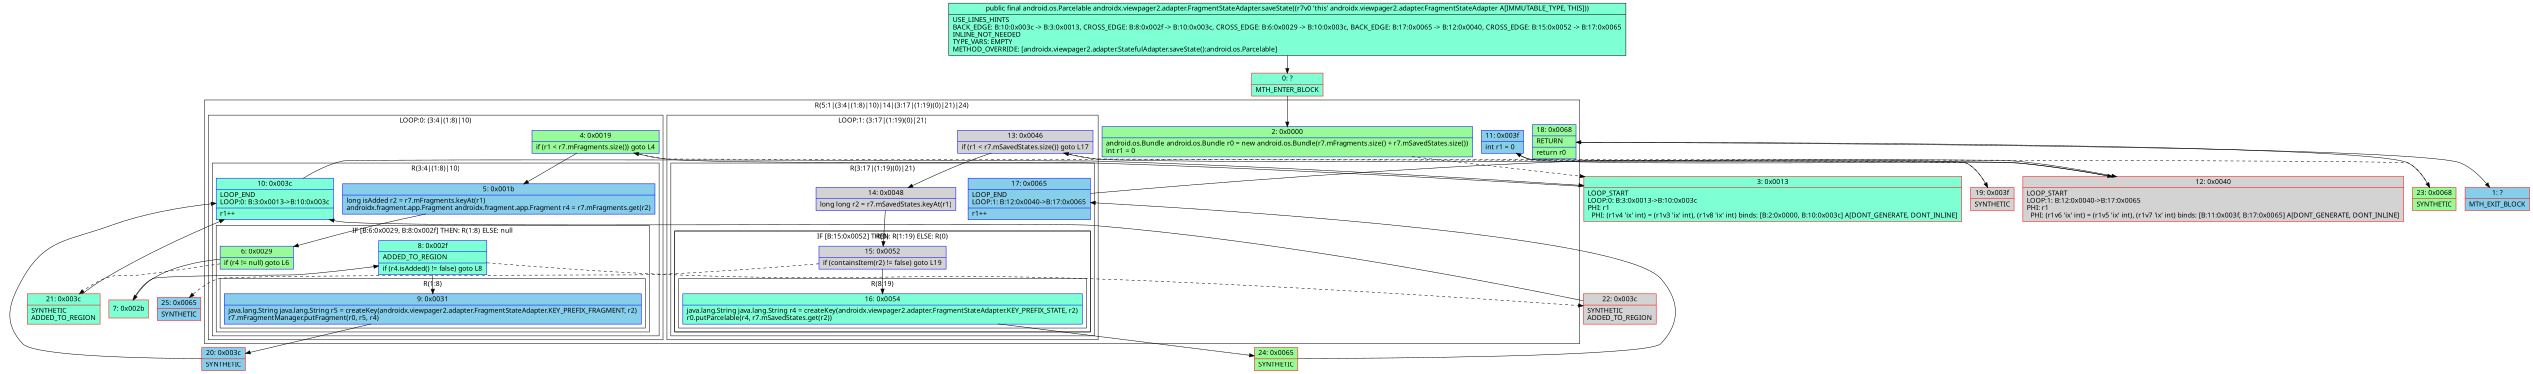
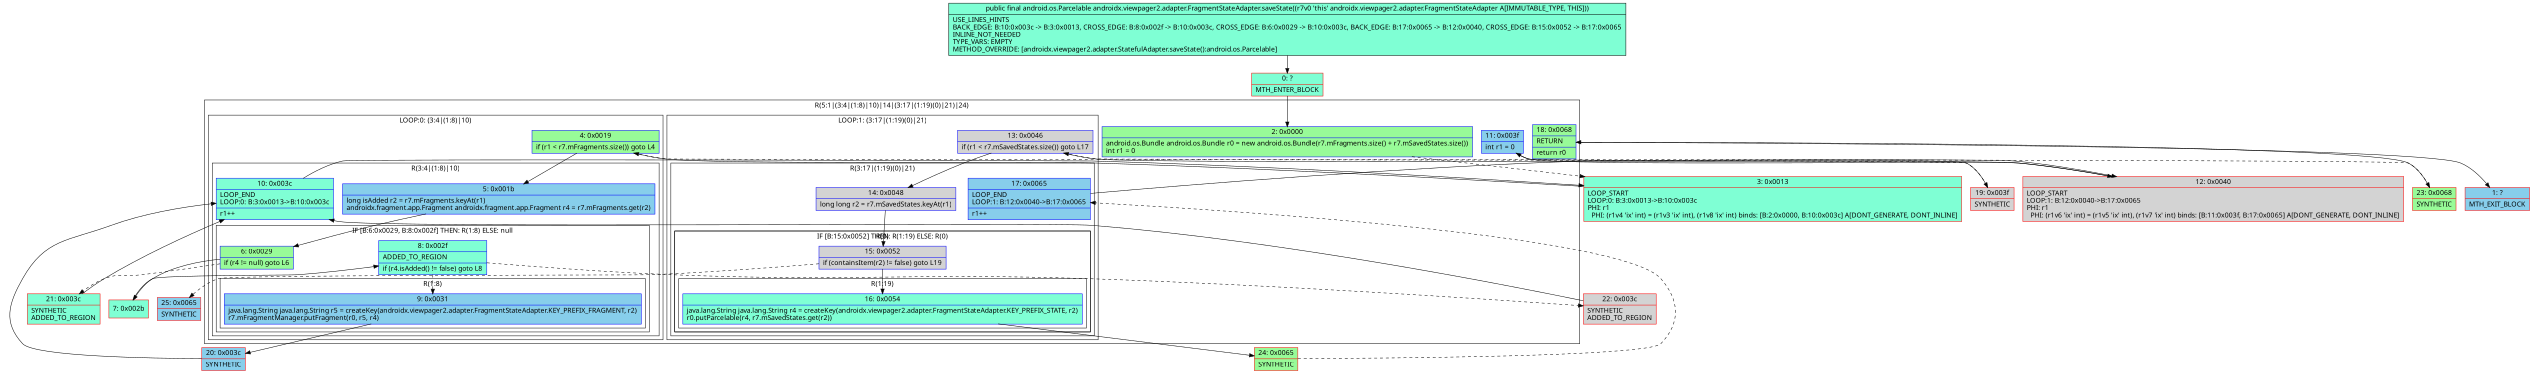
edge "24: 0x0065" -> "17: 0x0065": style solid -> dashed
edge "8: 0x002f" -> "9: 0x0031": style solid -> dashed
cluster "R(8:19)": label "R(8:19)" -> "R(1:19)"
